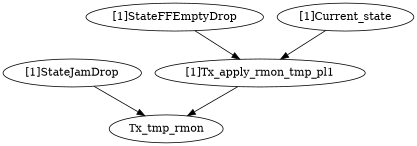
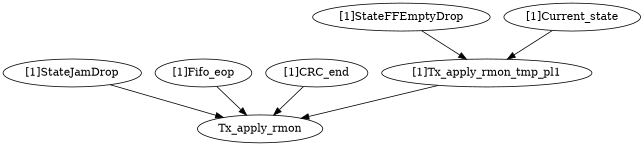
node "[1]Fifo_eop": added
node "[1]CRC_end": added
node "Tx_tmp_rmon": label "Tx_tmp_rmon" -> "Tx_apply_rmon"
